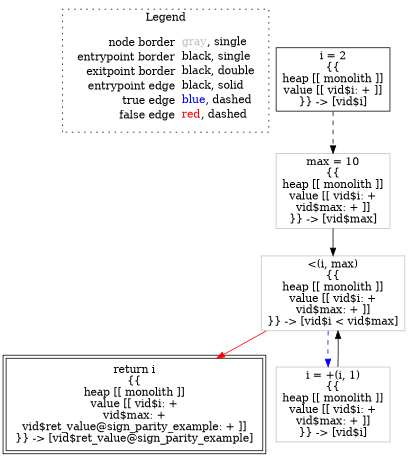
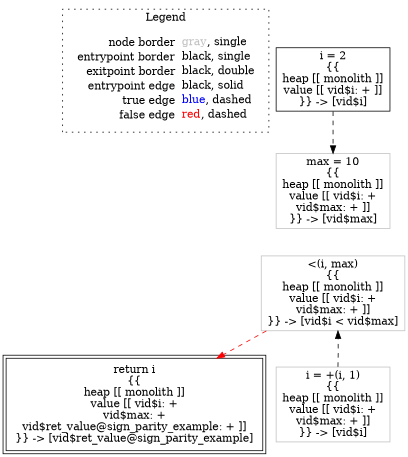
edge "max = 10" -> "<(i, max)": removed
edge "<(i, max)" -> "return i": style solid -> dashed
edge "<(i, max)" -> "i = +(i, 1)": removed
edge "i = +(i, 1)" -> "<(i, max)": style solid -> dashed
